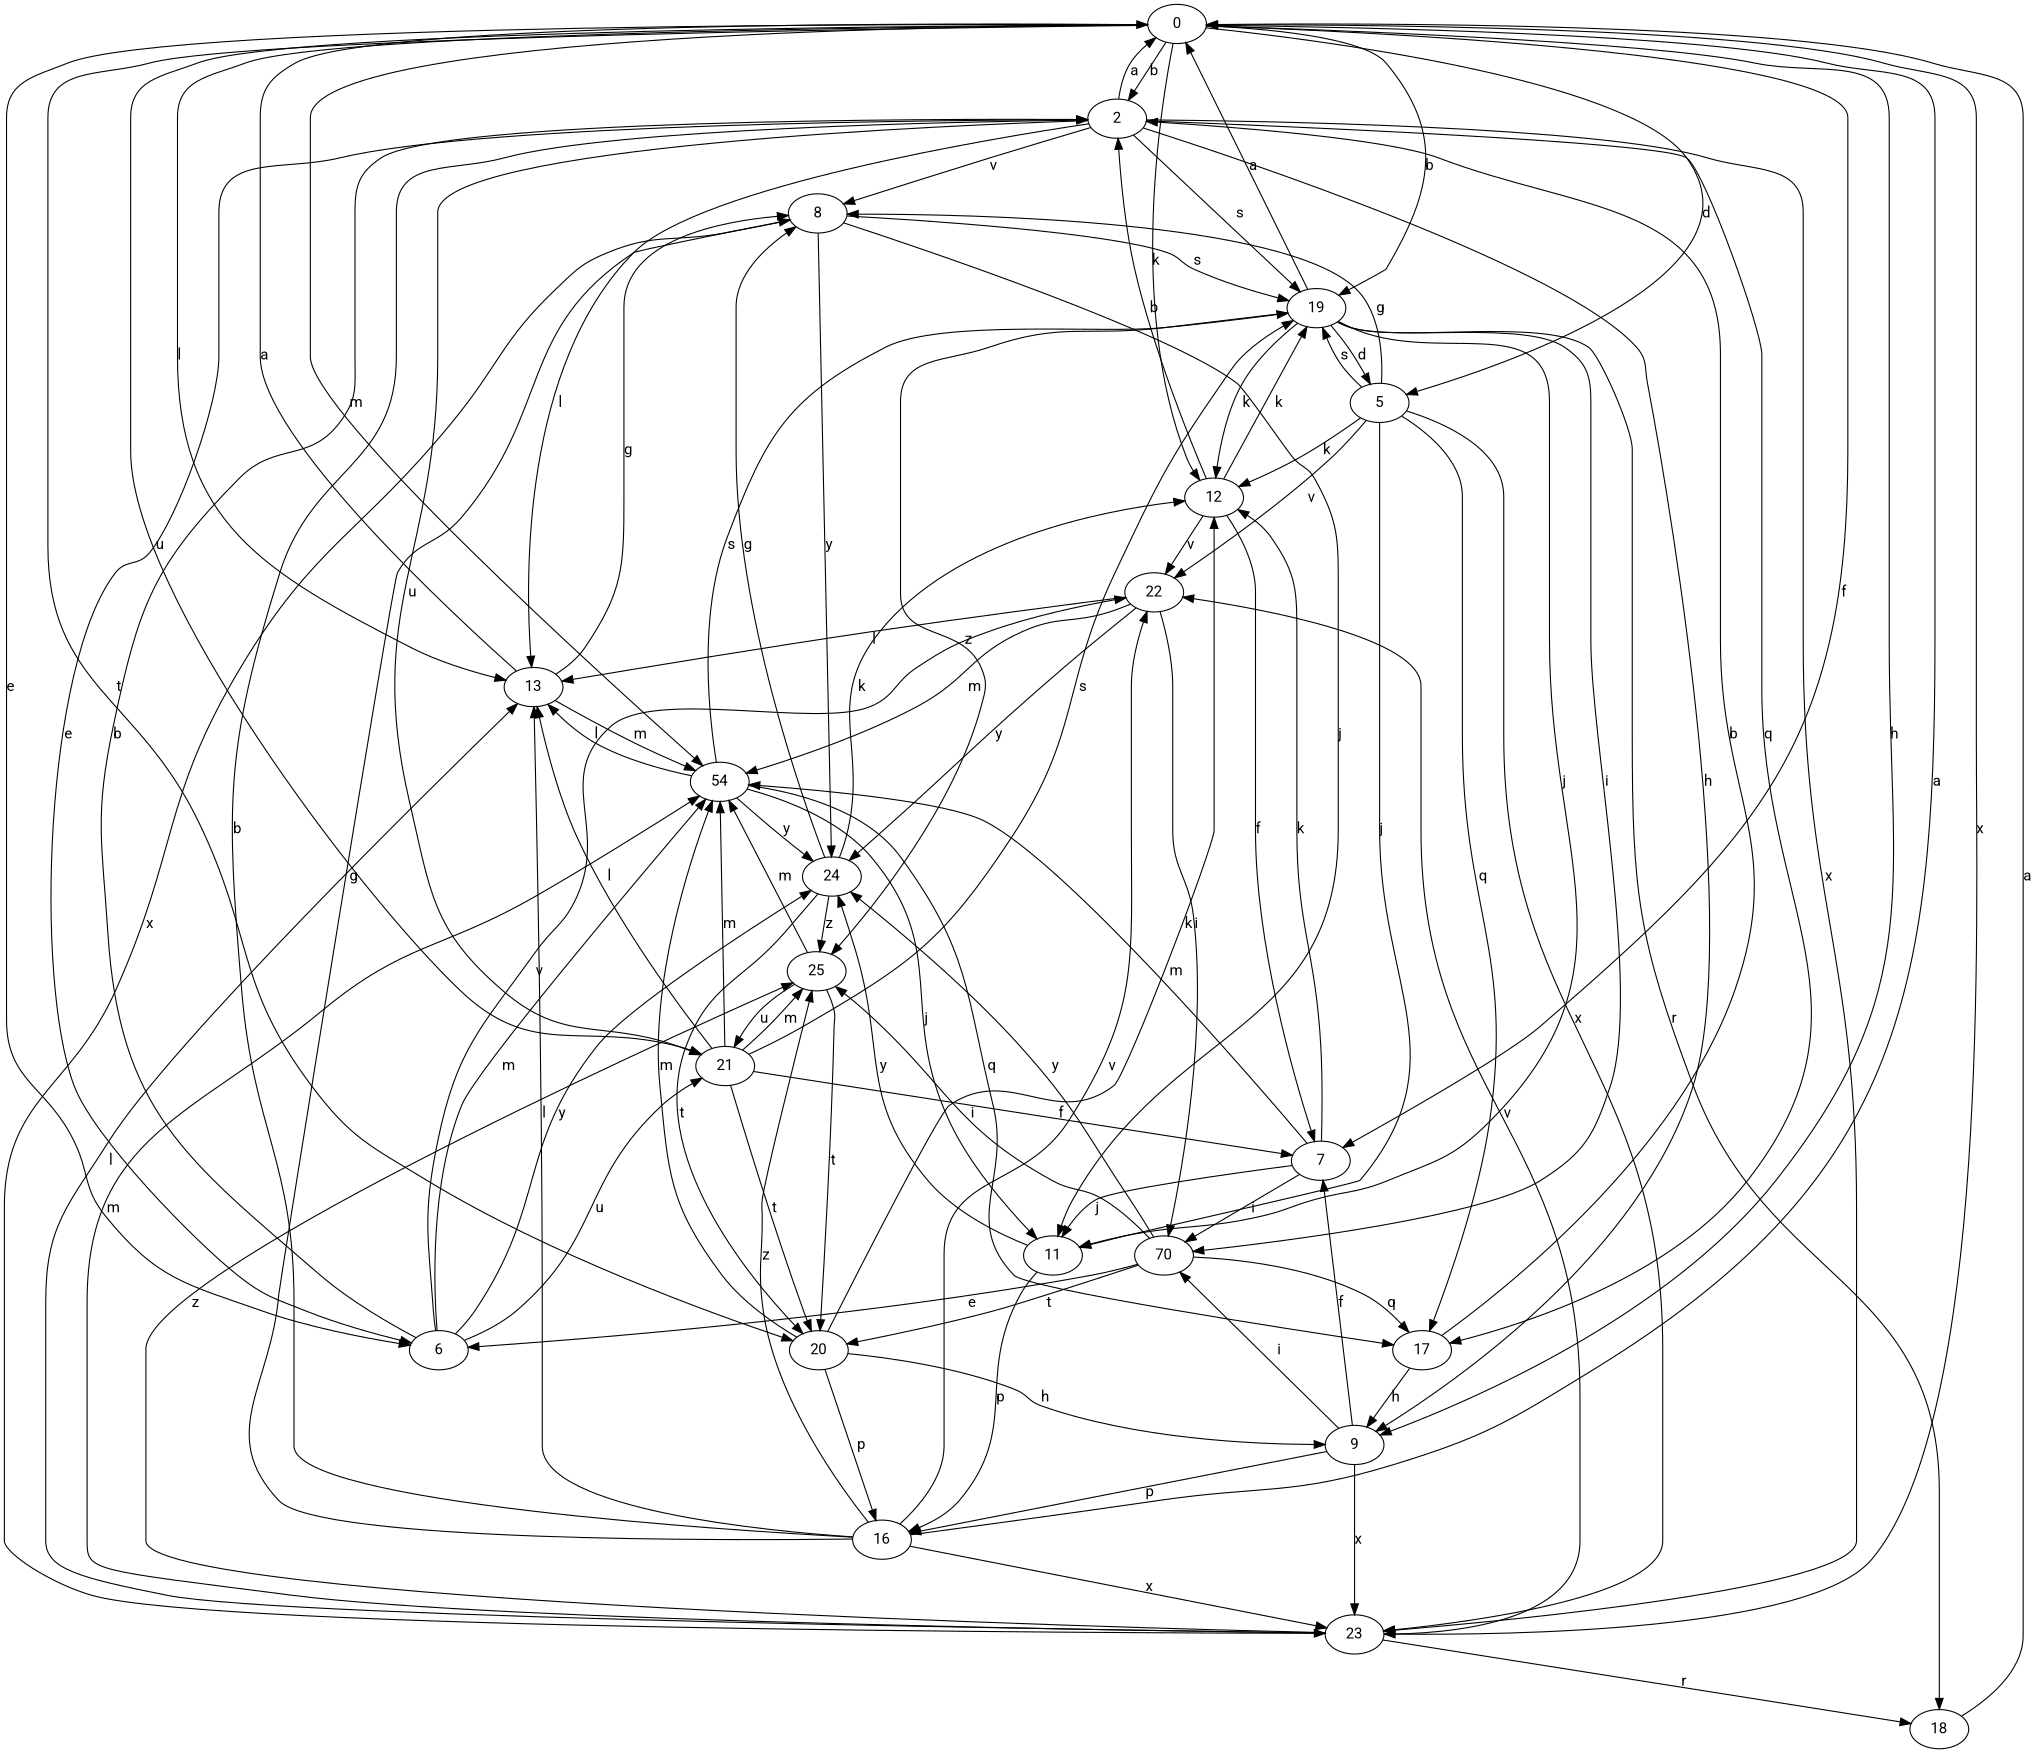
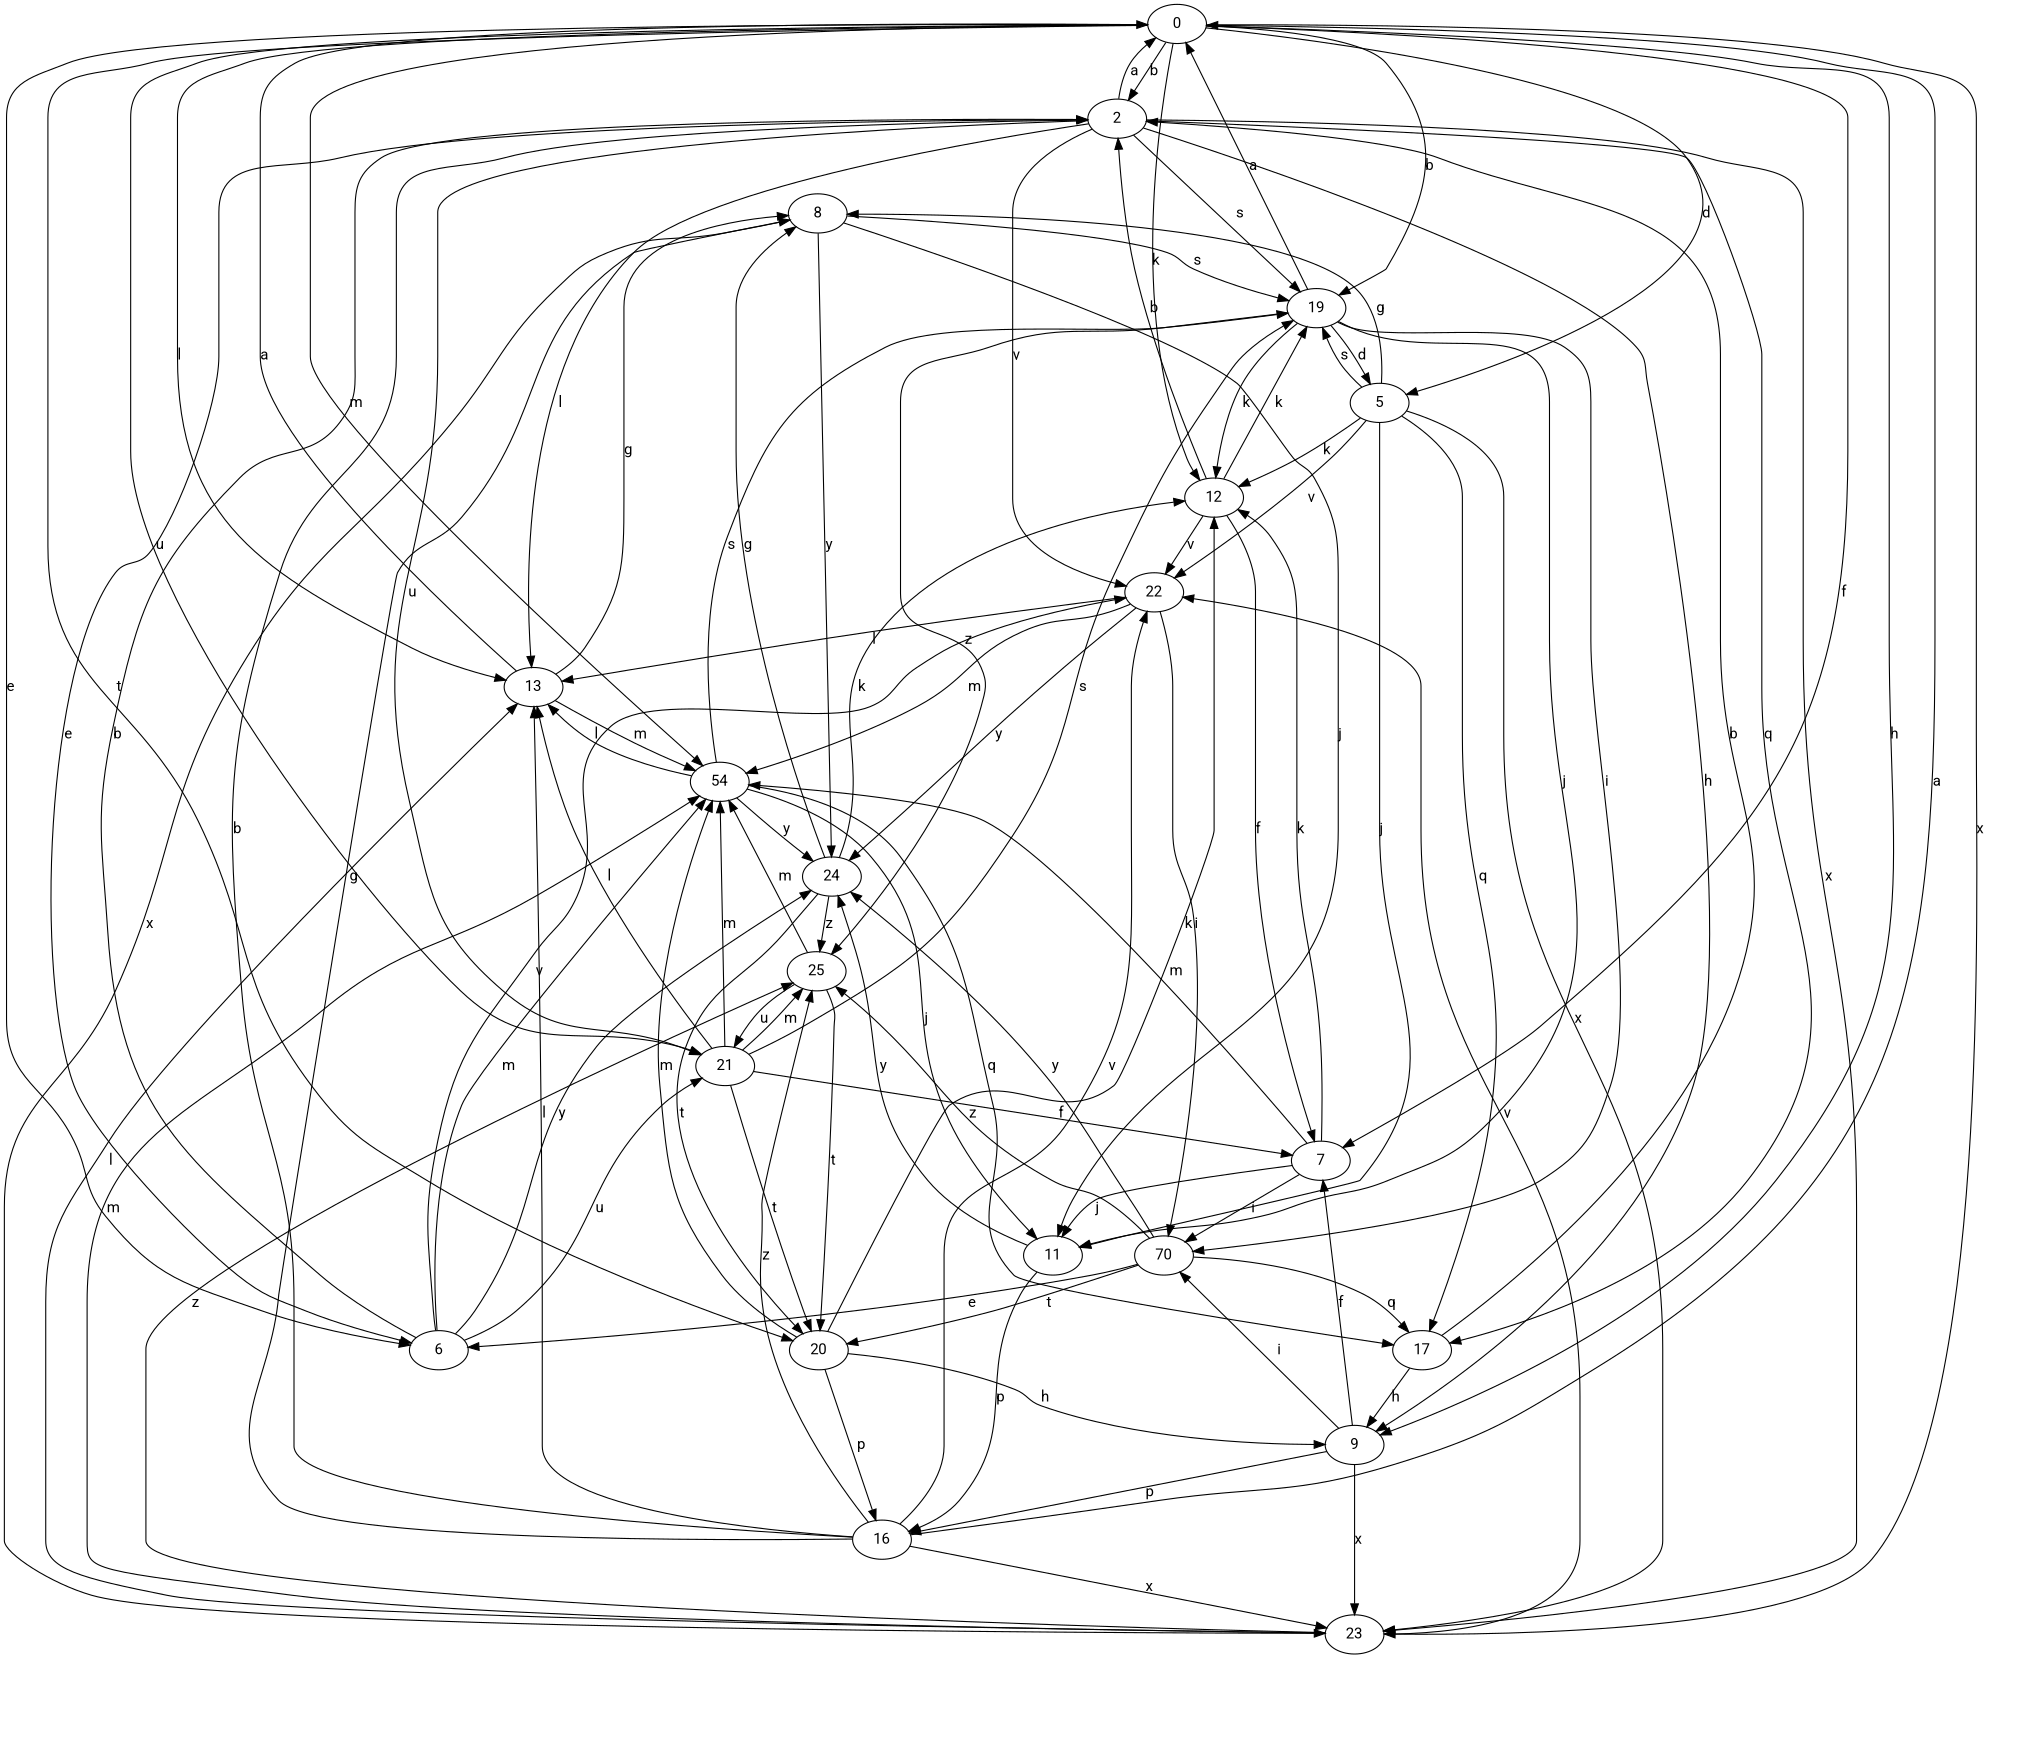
edge "2" -> "8": now "2" -> "22"
edge "70" -> "25": label "i" -> "z"
node "18": removed
